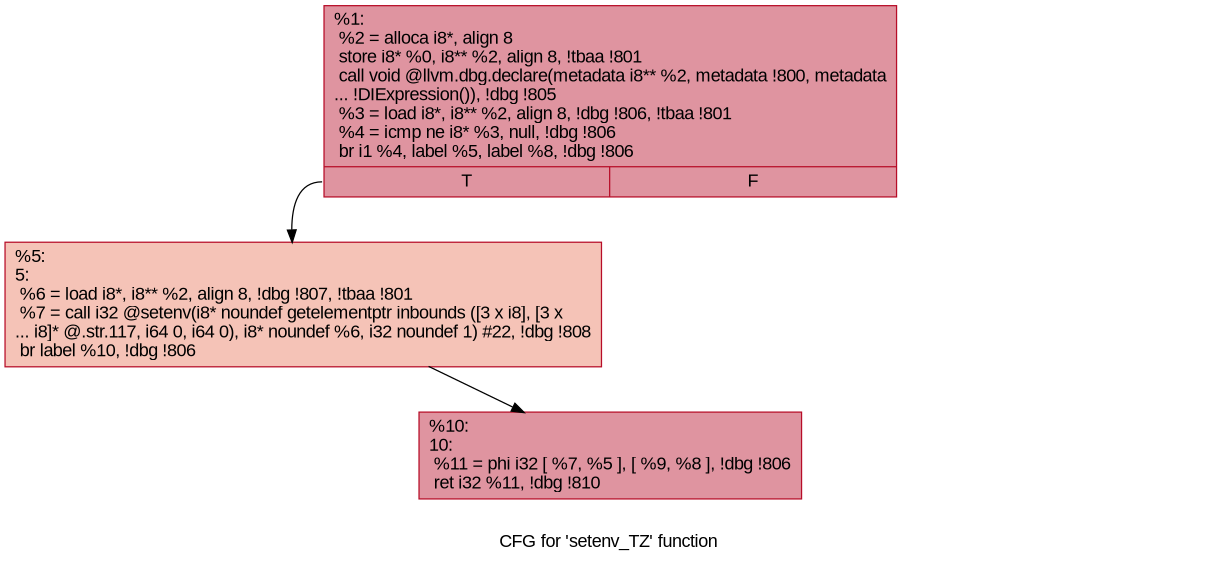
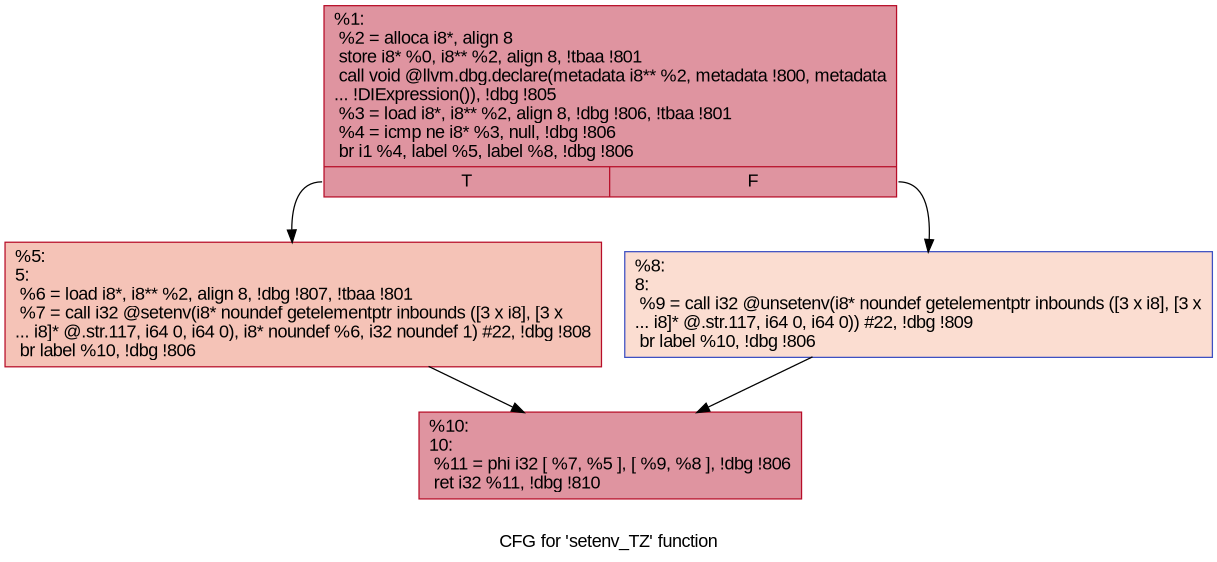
node "%8:": added
